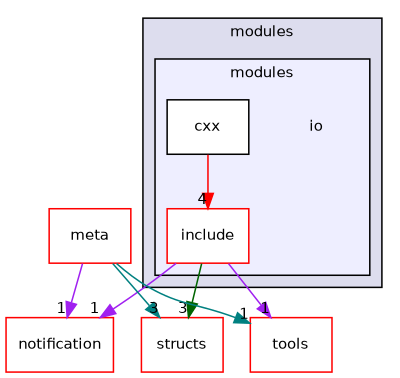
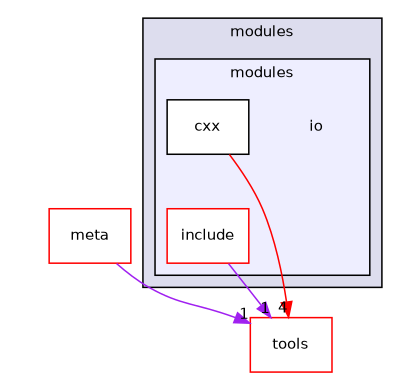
edge "cxx" -> "include": now "cxx" -> "tools"
edge "meta" -> "tools": color teal -> purple
node "notification": removed
node "structs": removed
